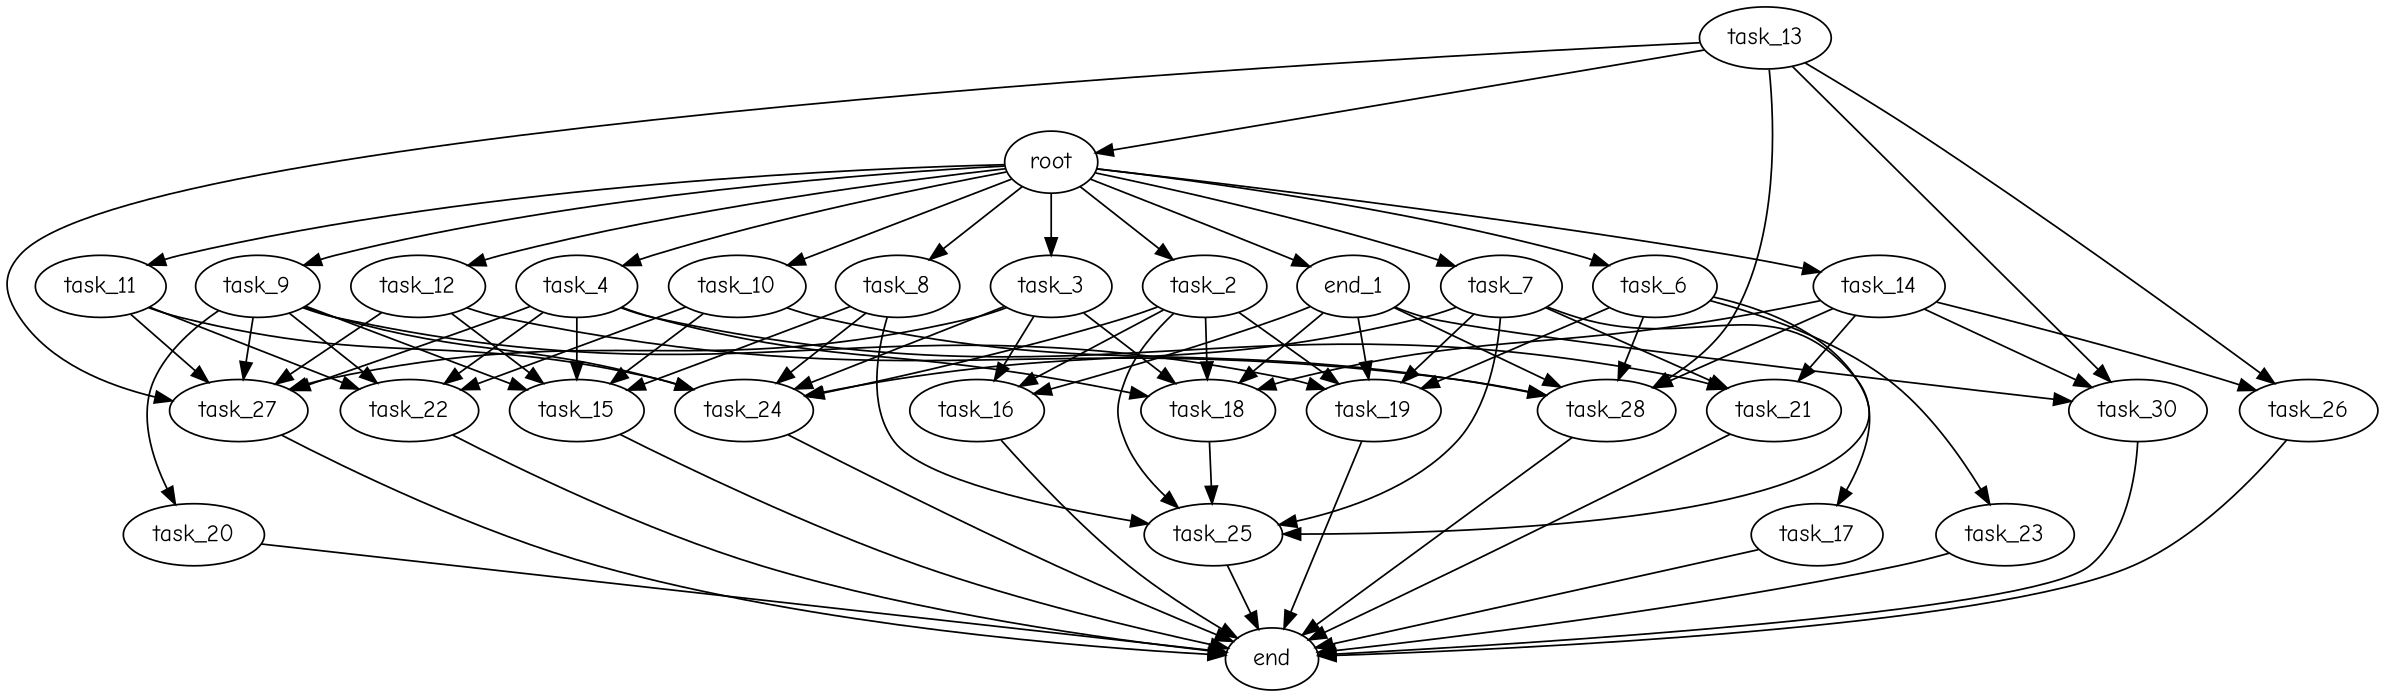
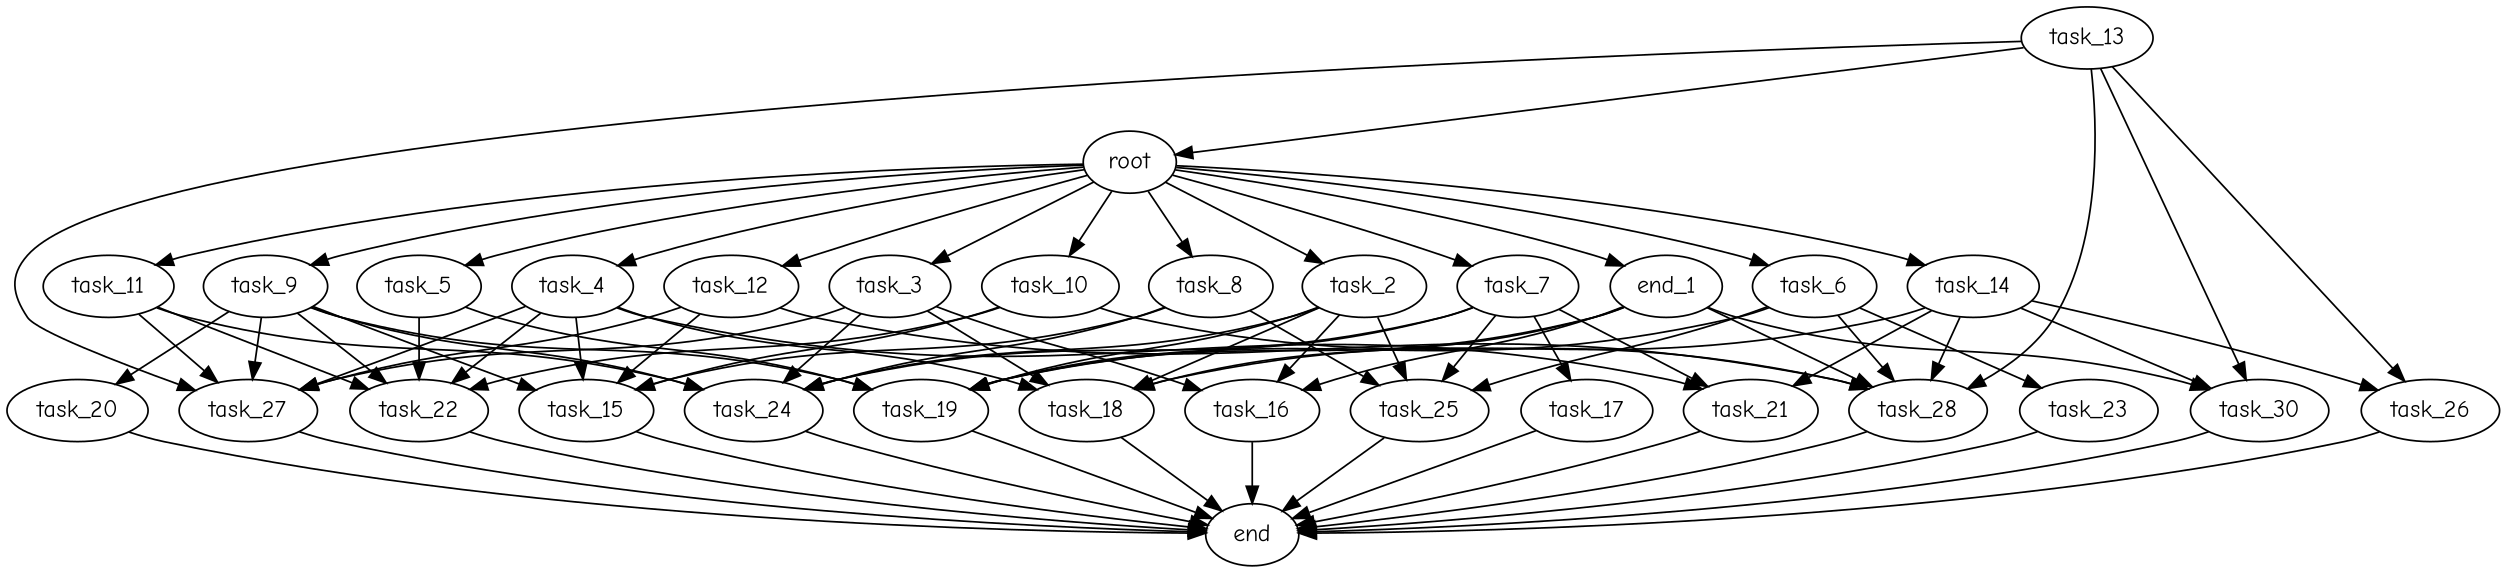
node "task_5": added
edge "task_18" -> "task_25": now "task_18" -> "end"
